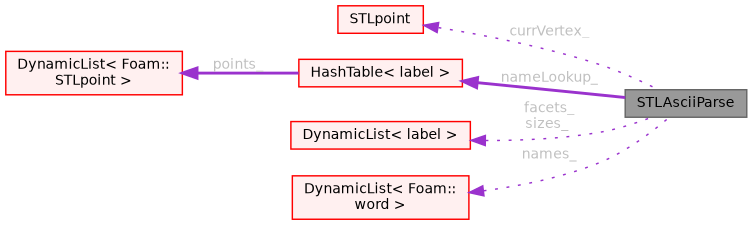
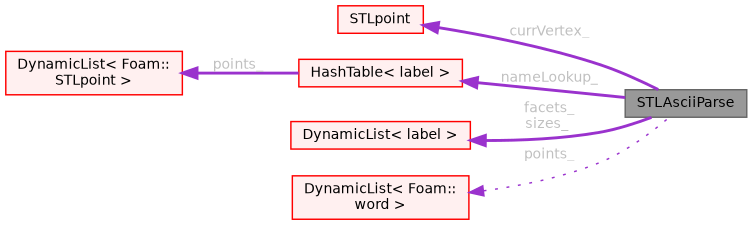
edge "STLAsciiParse" -> "STLpoint": style dotted -> bold
edge "STLAsciiParse" -> "DynamicList< label >": style dotted -> bold
edge "STLAsciiParse" -> "DynamicList< Foam:: word >": label " names_" -> " points_"
